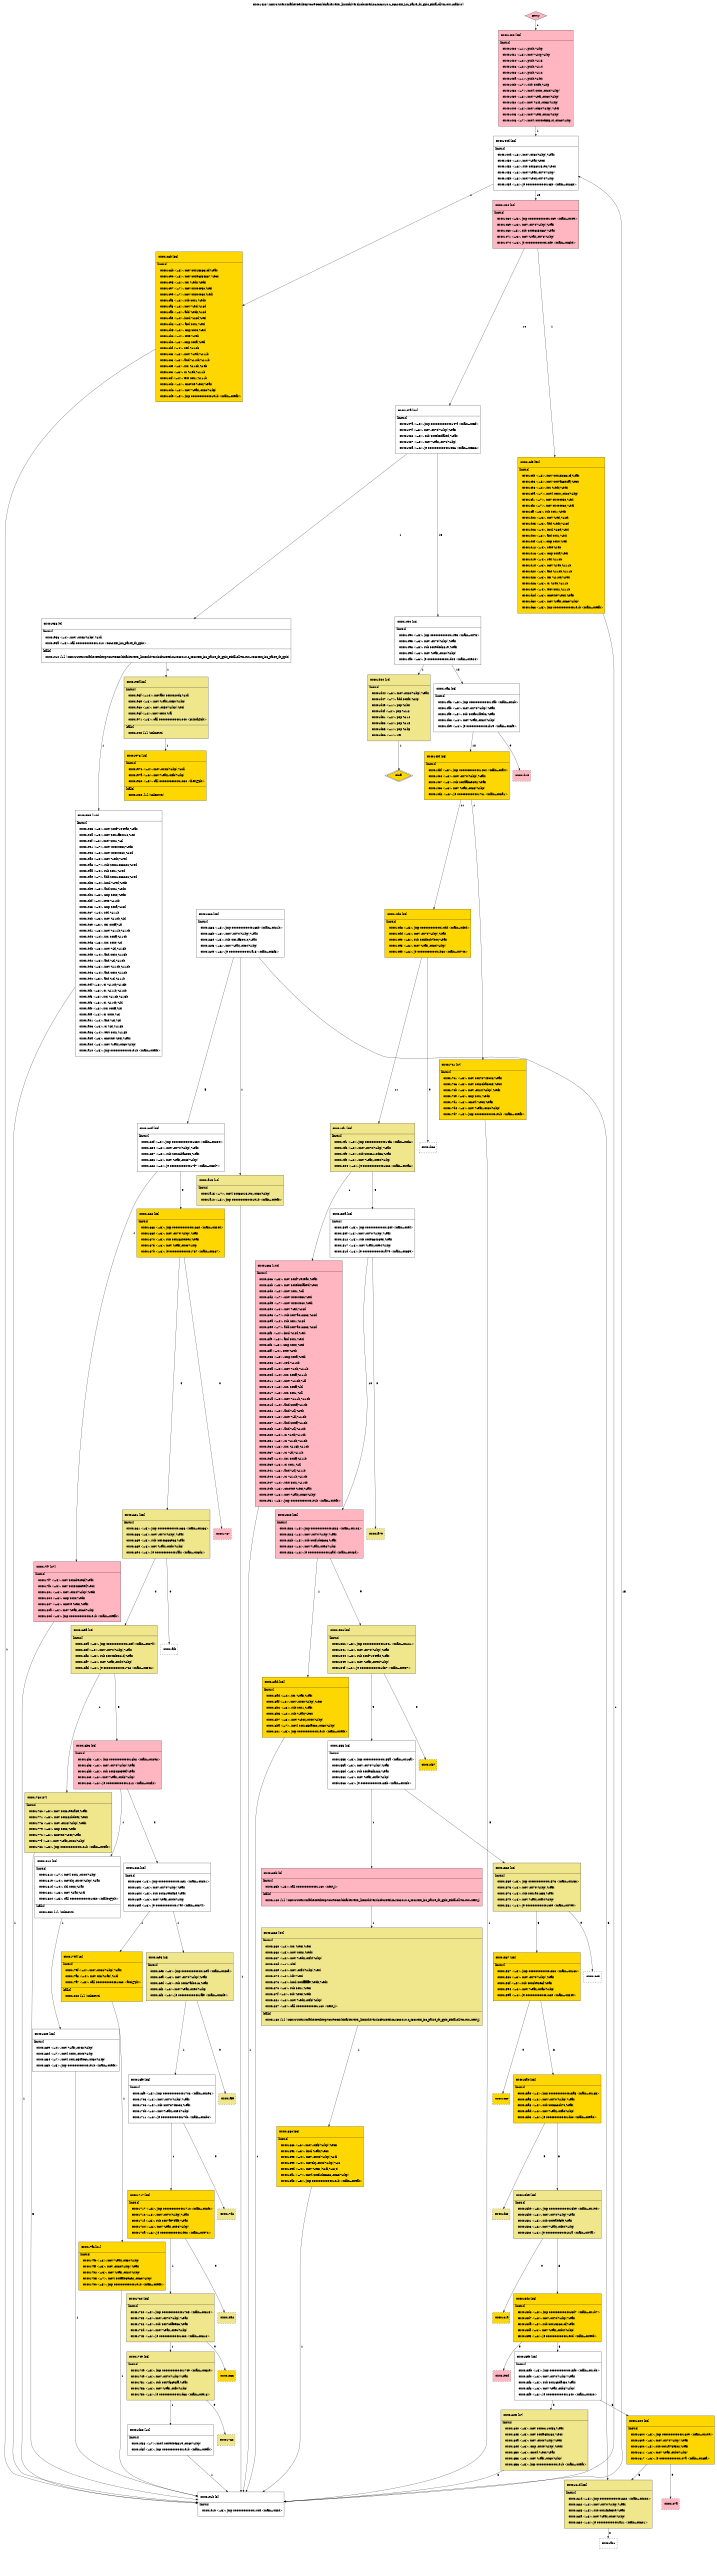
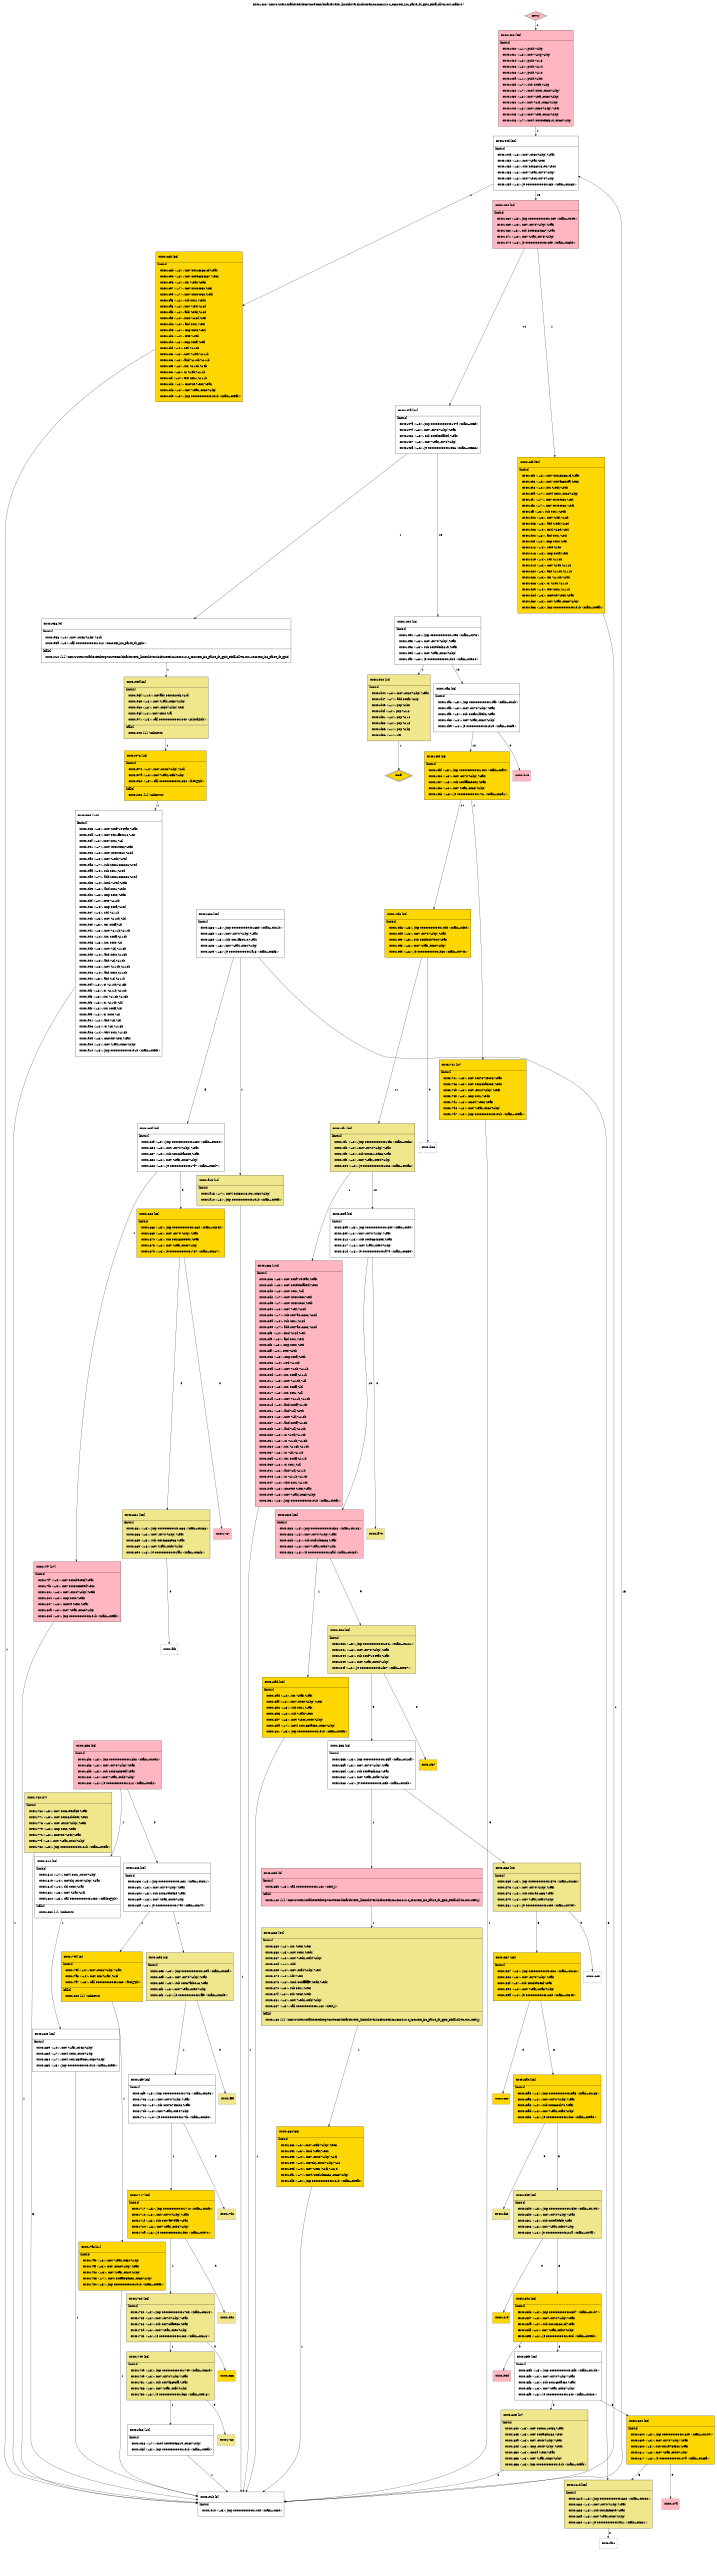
edge "0x401956 [9]" -> "0x401985 [144]": now "0x401976 [15]" -> "0x401985 [144]"
edge "0x4014f1 [25]" -> "0x40150a [25]": label " 4" -> " 10"
node "0x40169a [25]": removed
